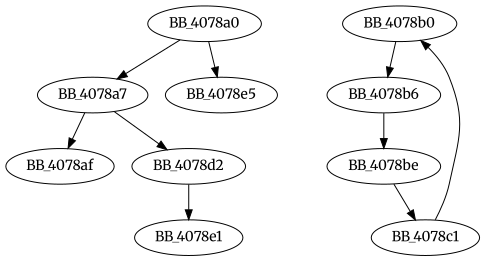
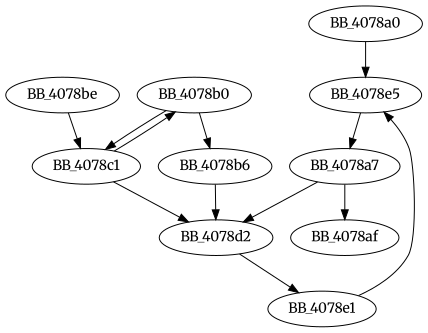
edge "BB_4078a0" -> "BB_4078a7": now "BB_4078e5" -> "BB_4078a7"
edge "BB_4078b6" -> "BB_4078be": now "BB_4078b6" -> "BB_4078d2"
edge "BB_4078b0" -> "BB_4078c1": added
edge "BB_4078c1" -> "BB_4078d2": added
edge "BB_4078e1" -> "BB_4078e5": added
